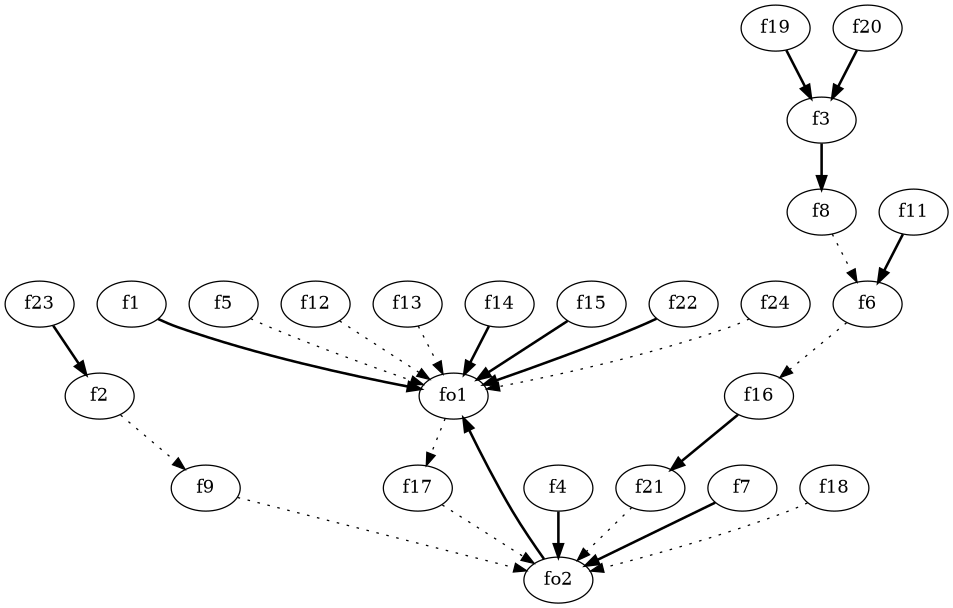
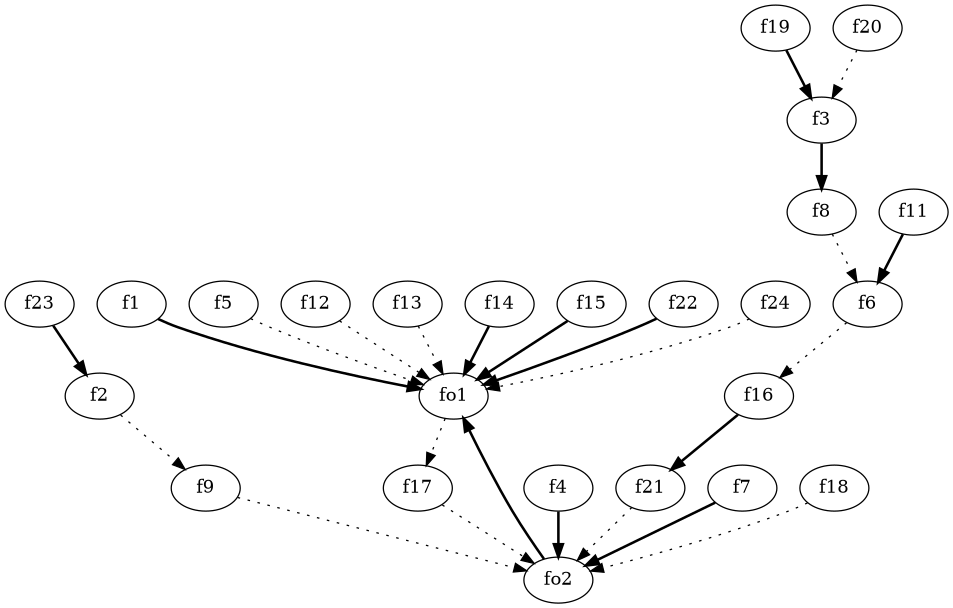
edge "f20" -> "f3": style bold -> dotted
